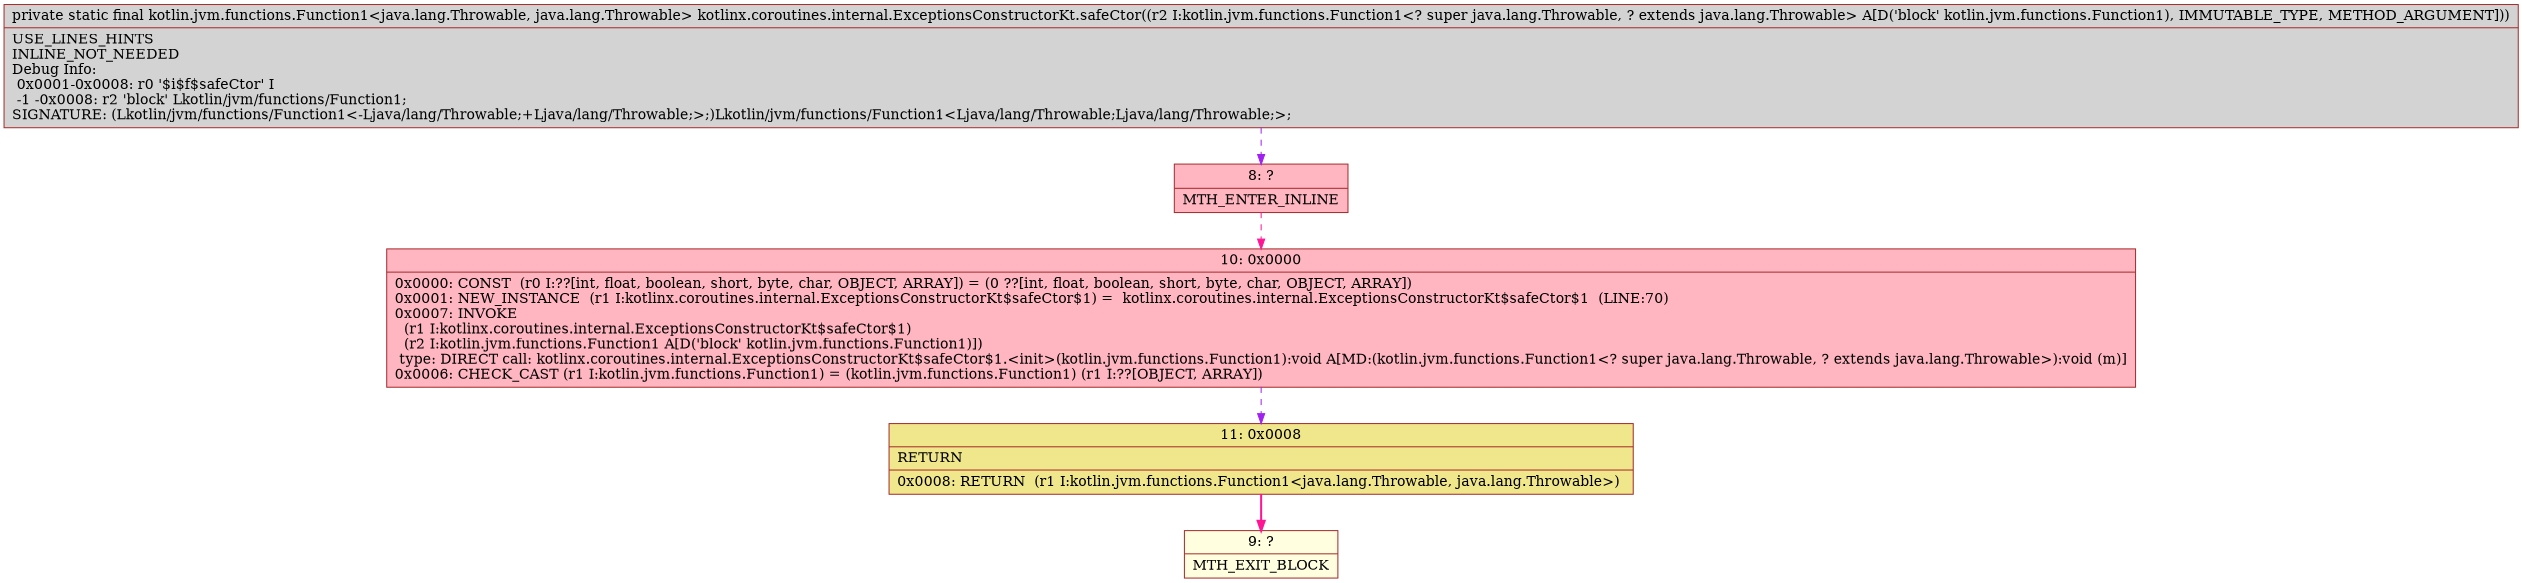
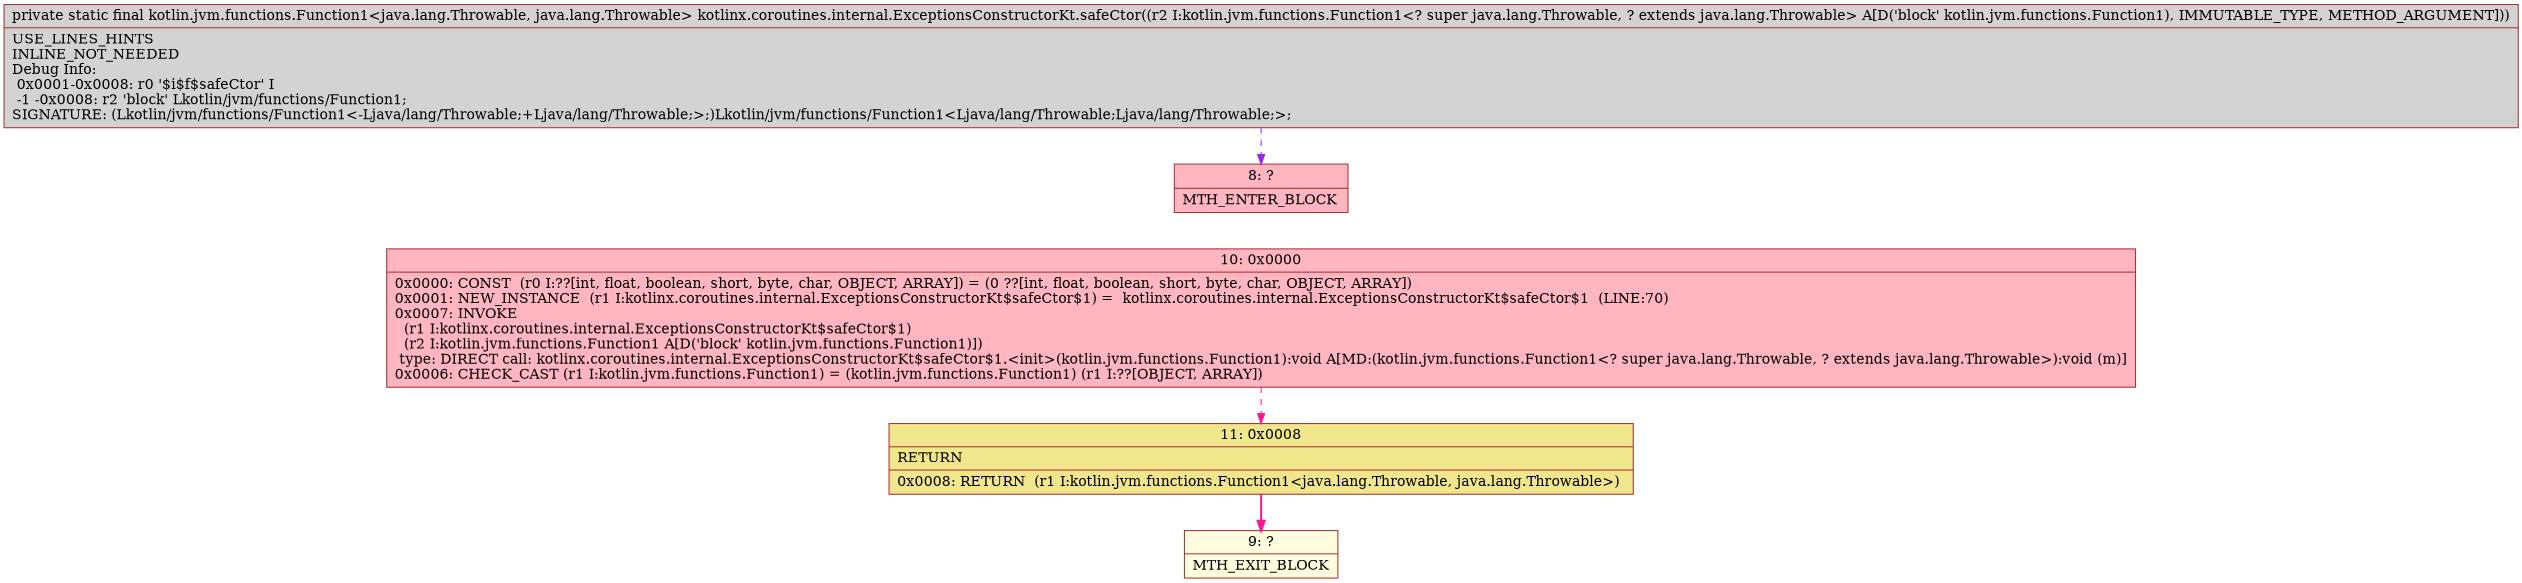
node "8: ?": text "MTH_ENTER_INLINE" -> "MTH_ENTER_BLOCK"
edge "8: ?" -> "10: 0x0000": removed
edge "10: 0x0000" -> "11: 0x0008": color purple -> deeppink
